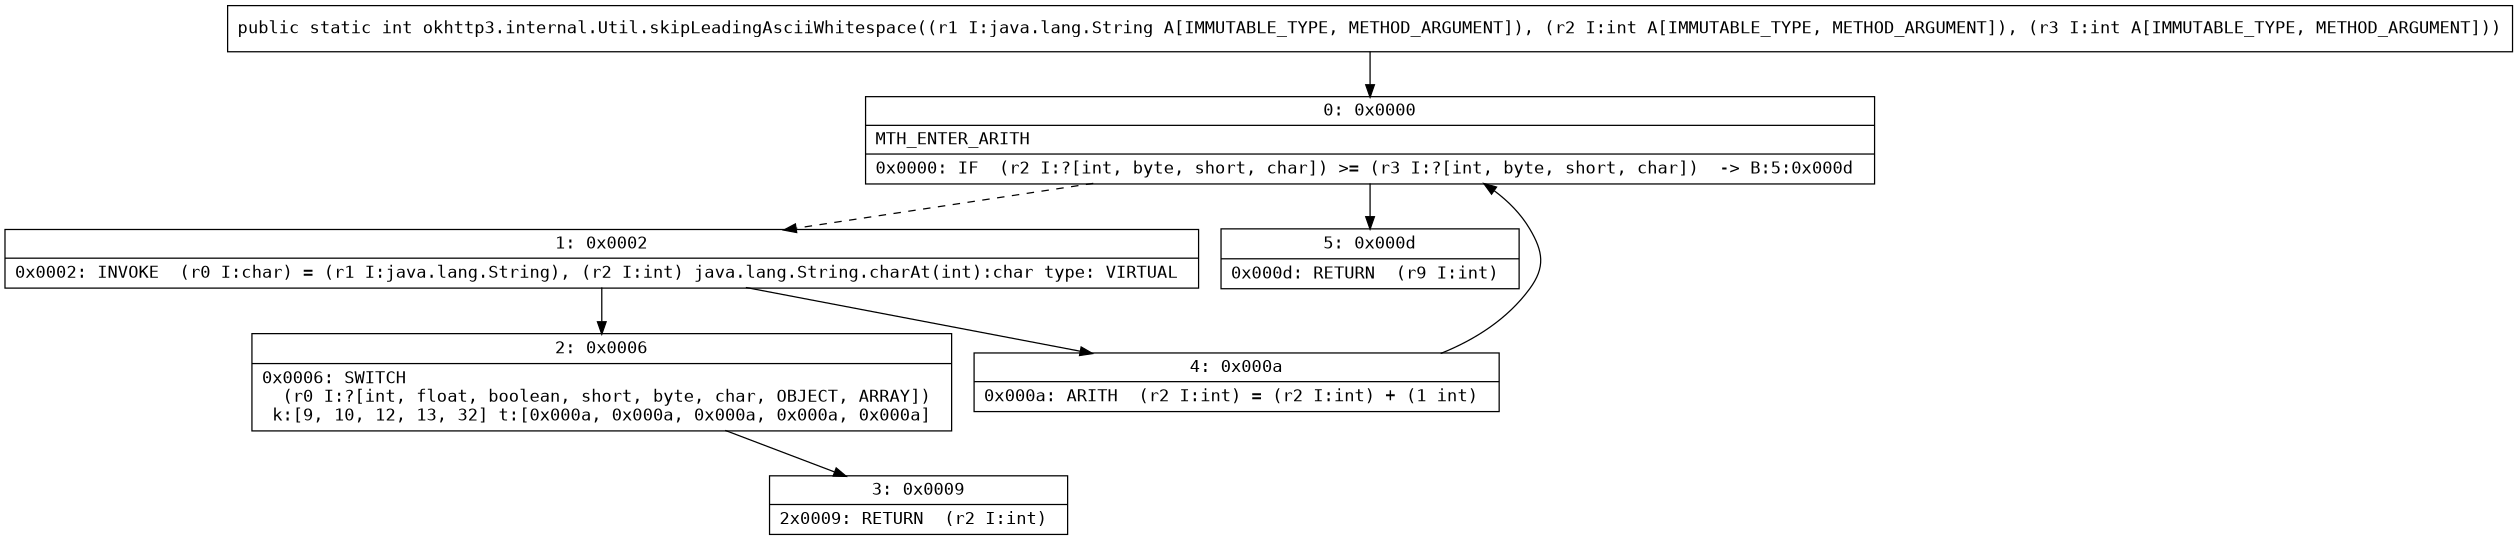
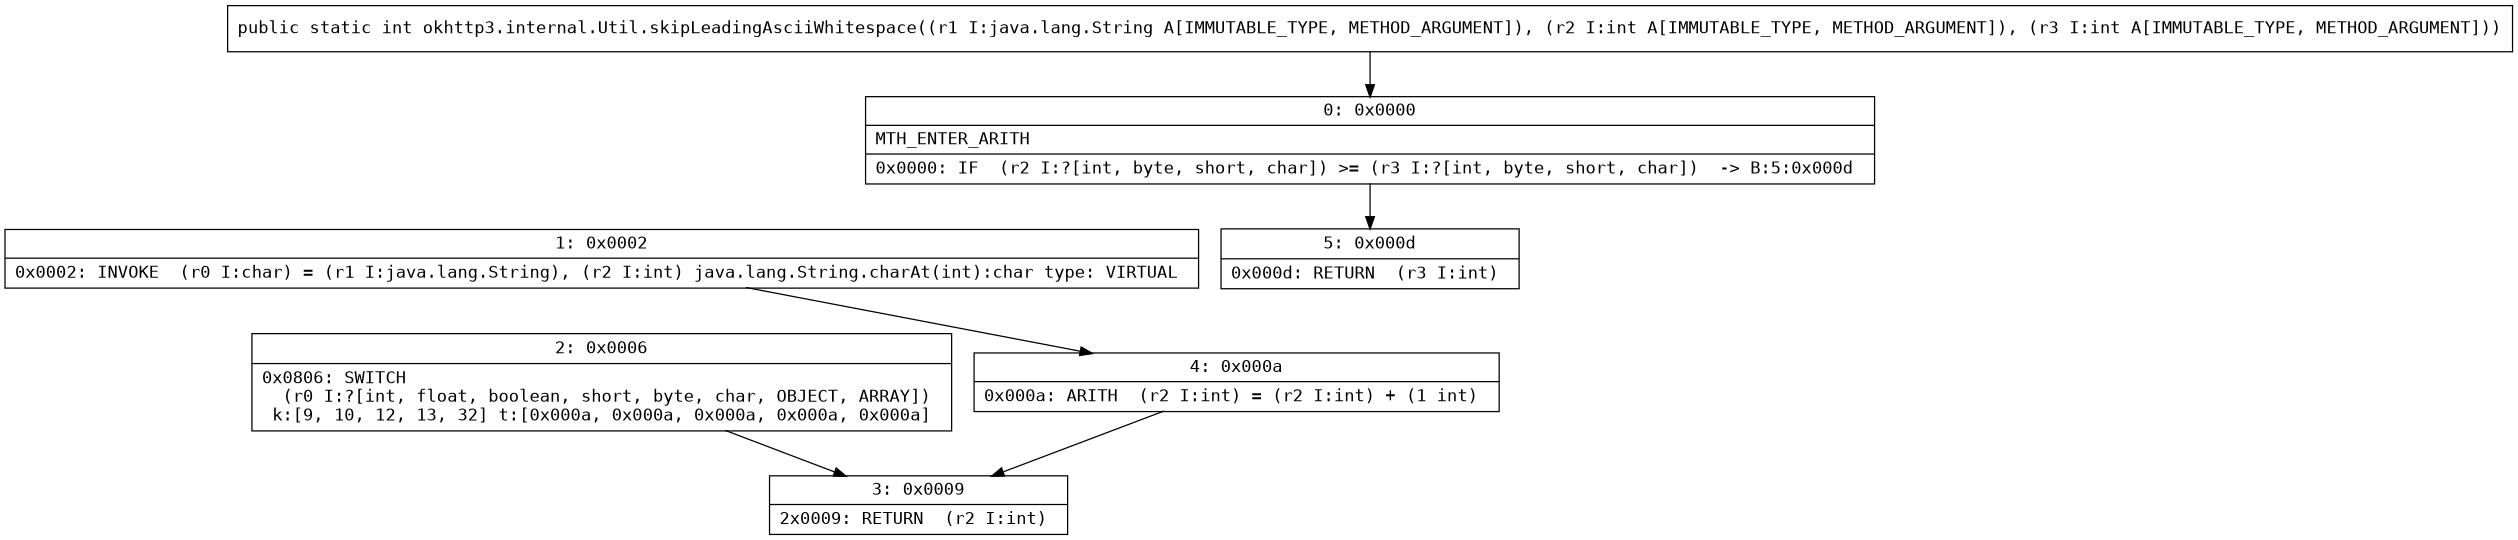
edge "0: 0x0000" -> "1: 0x0002": removed
node "5: 0x000d": text "0x000d: RETURN  (r9 I:int)" -> "0x000d: RETURN  (r3 I:int)"
edge "4: 0x000a" -> "0: 0x0000": now "4: 0x000a" -> "3: 0x0009"
edge "1: 0x0002" -> "2: 0x0006": removed
node "2: 0x0006": text "0x0006: SWITCH" -> "0x0806: SWITCH"
